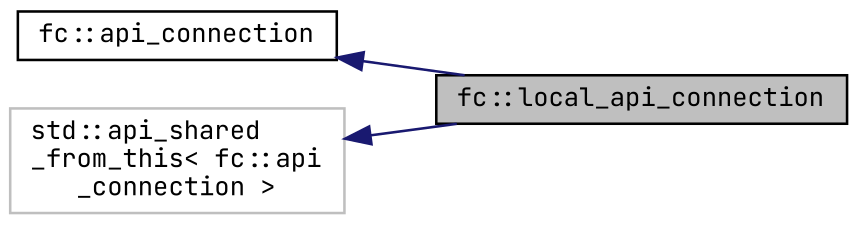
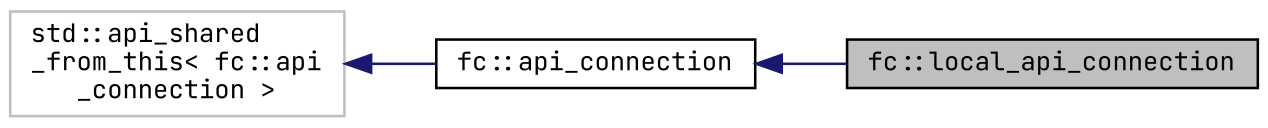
edge "fc::local_api_connection" -> "std::api_shared _from_this< fc::api _connection >": now "fc::api_connection" -> "std::api_shared _from_this< fc::api _connection >"
